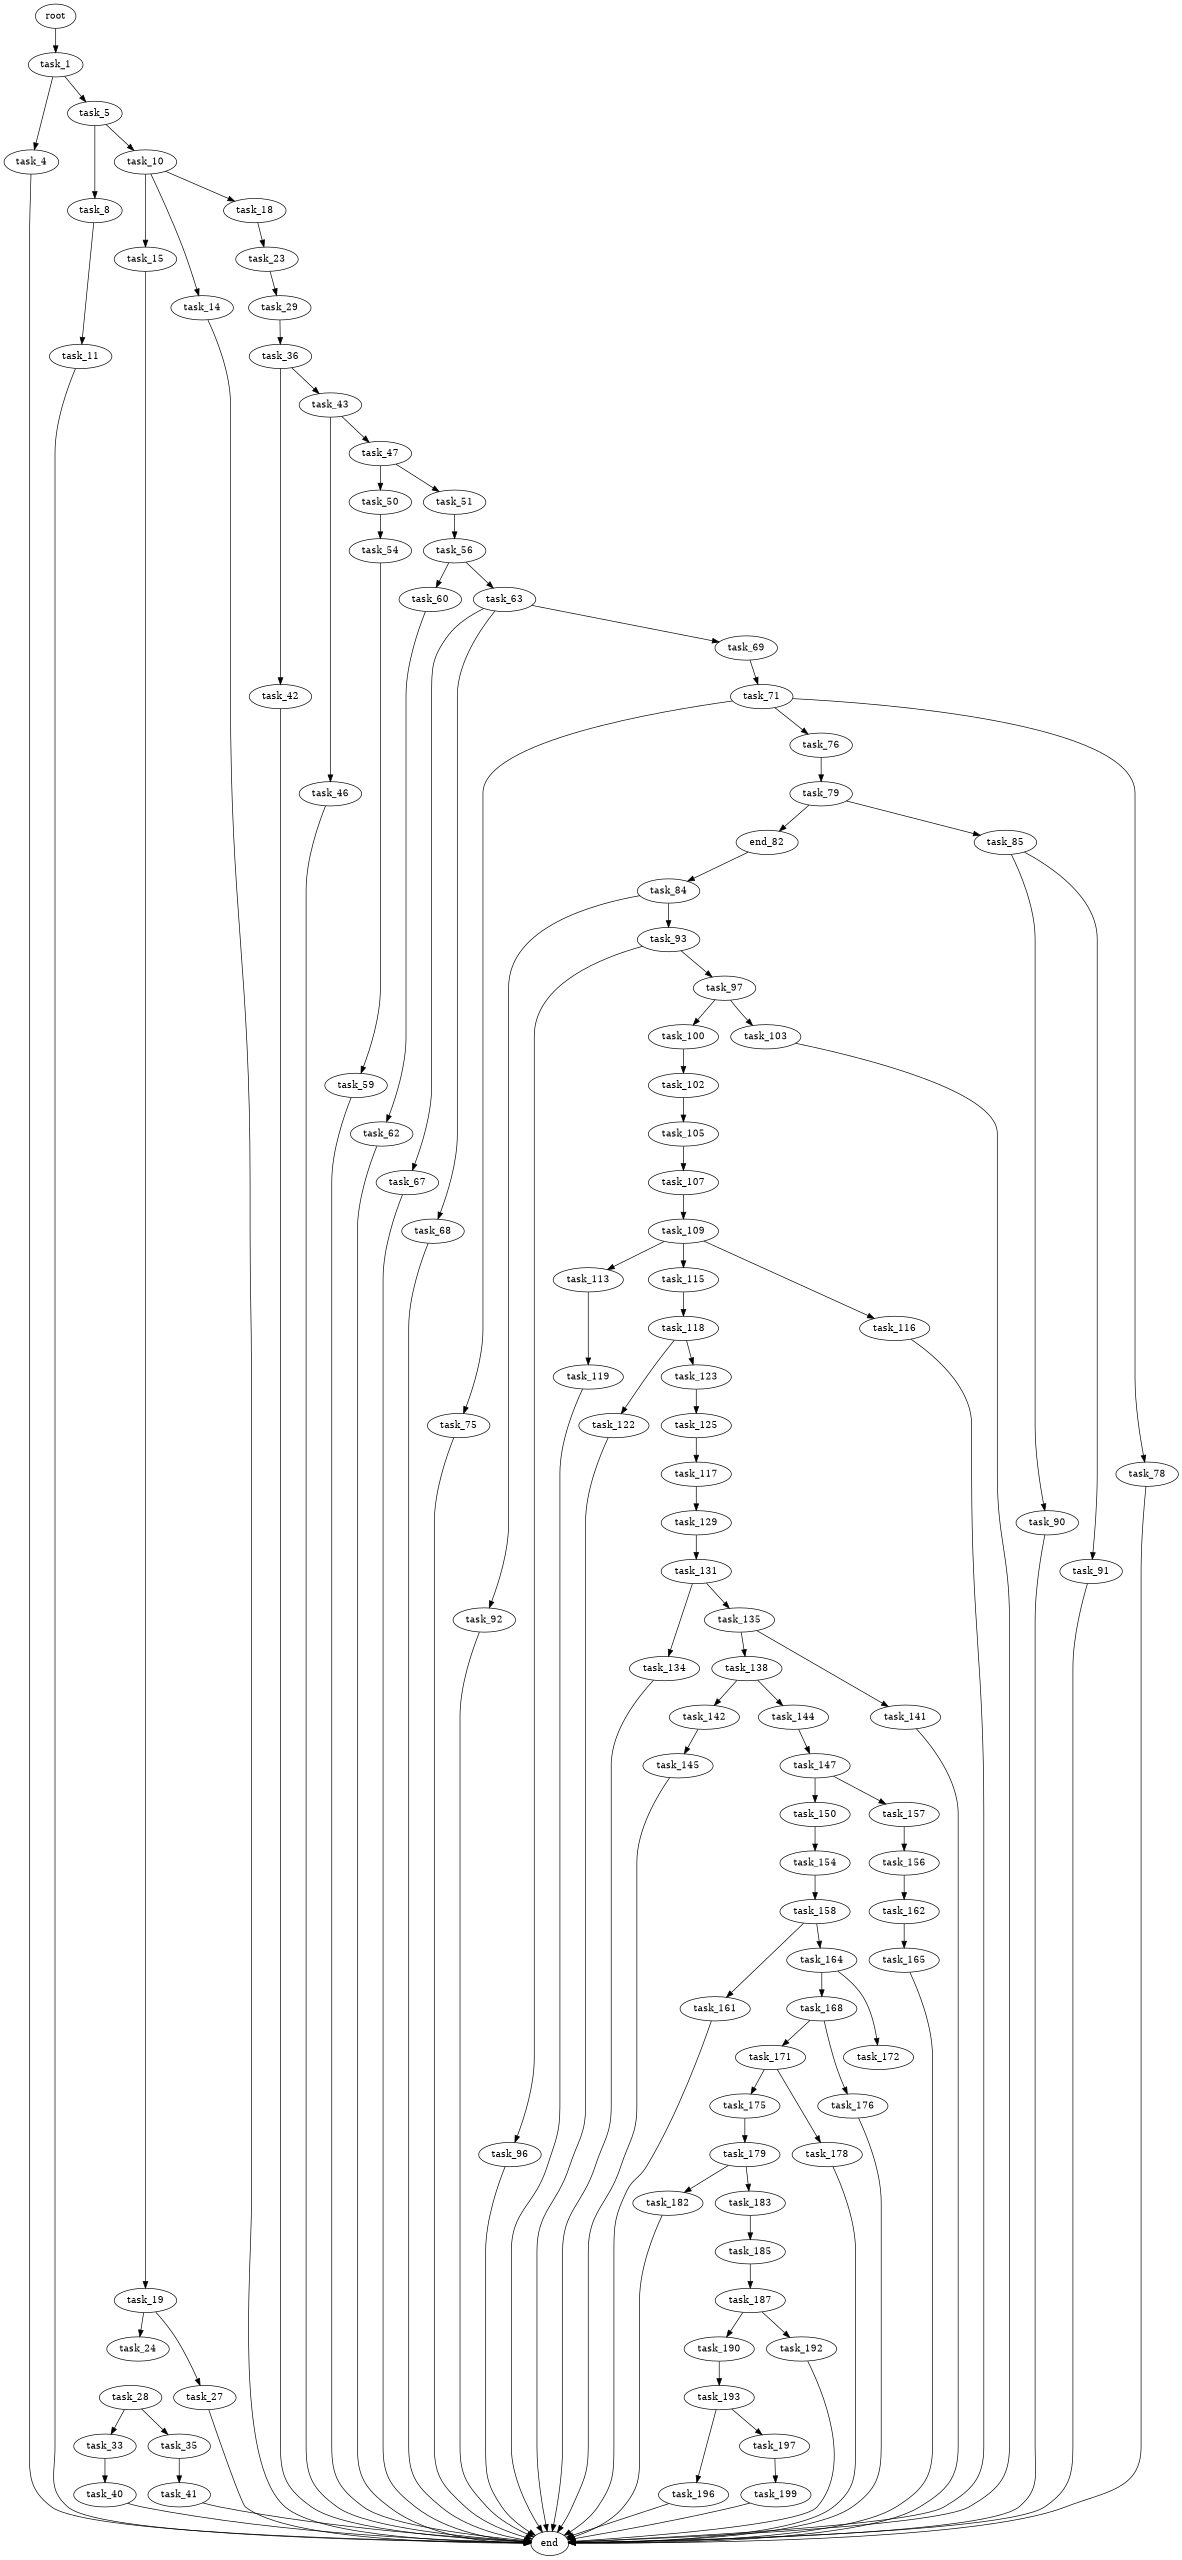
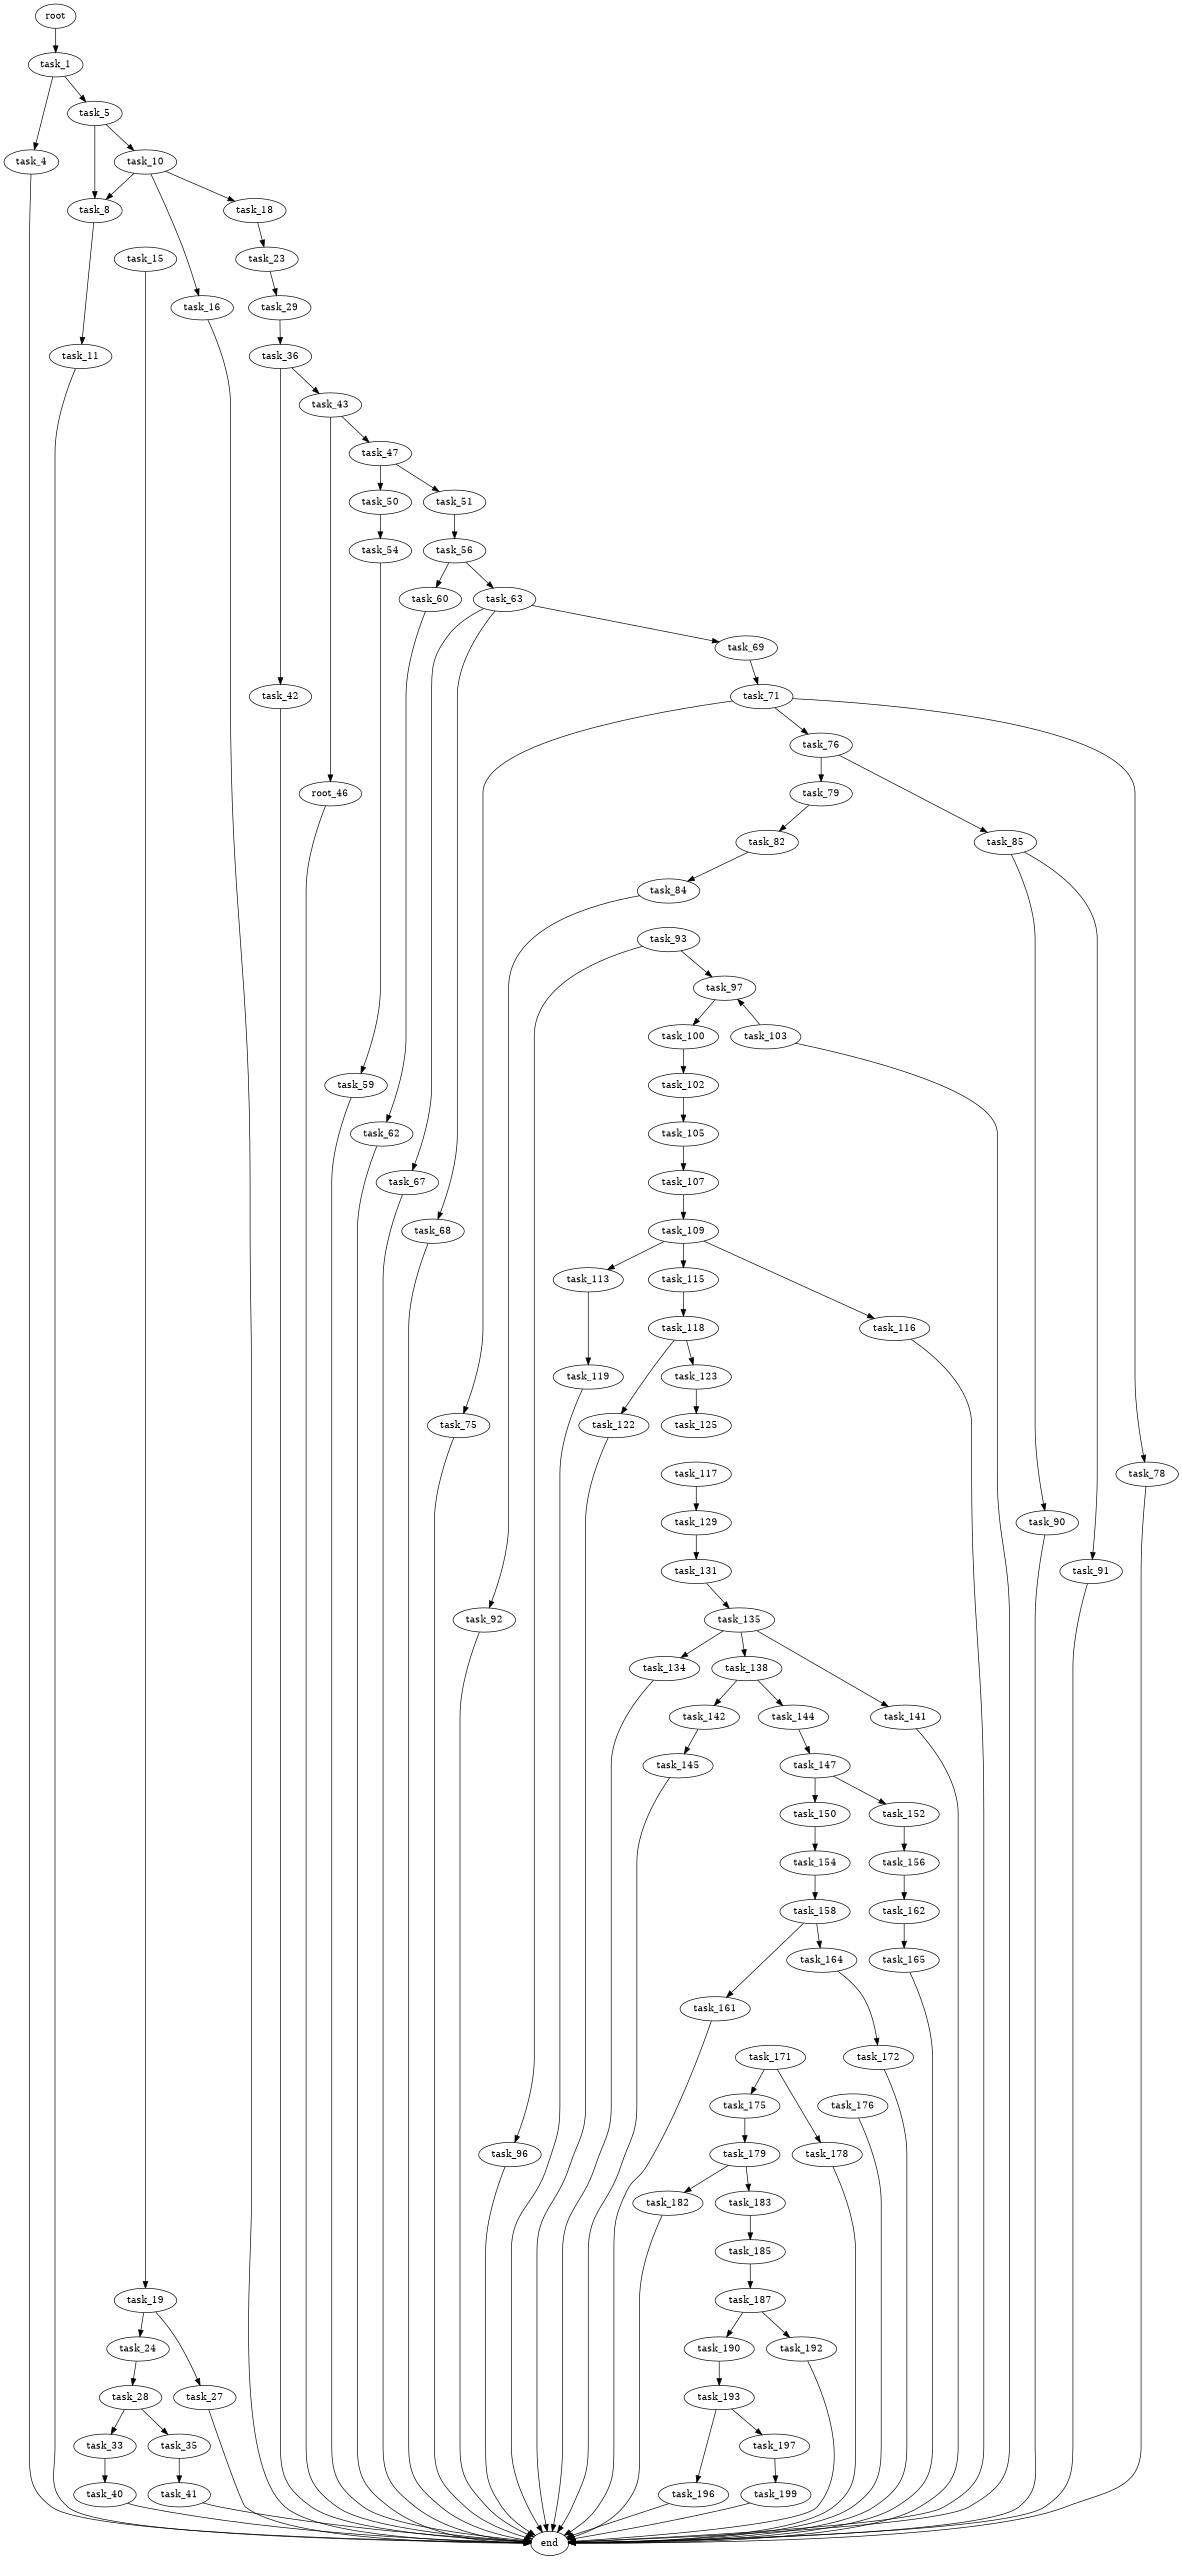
edge "task_10" -> "task_15": now "task_10" -> "task_8"
node "task_14": label "task_14" -> "task_16"
node "task_46": label "task_46" -> "root_46"
edge "task_79" -> "task_85": now "task_76" -> "task_85"
node "end_82": label "end_82" -> "task_82"
edge "task_84" -> "task_93": removed
edge "task_97" -> "task_103": reversed
edge "task_125" -> "task_117": removed
edge "task_131" -> "task_134": now "task_135" -> "task_134"
node "task_157": label "task_157" -> "task_152"
node "task_168": removed
edge "task_24" -> "task_28": added
edge "task_172" -> "end": added
